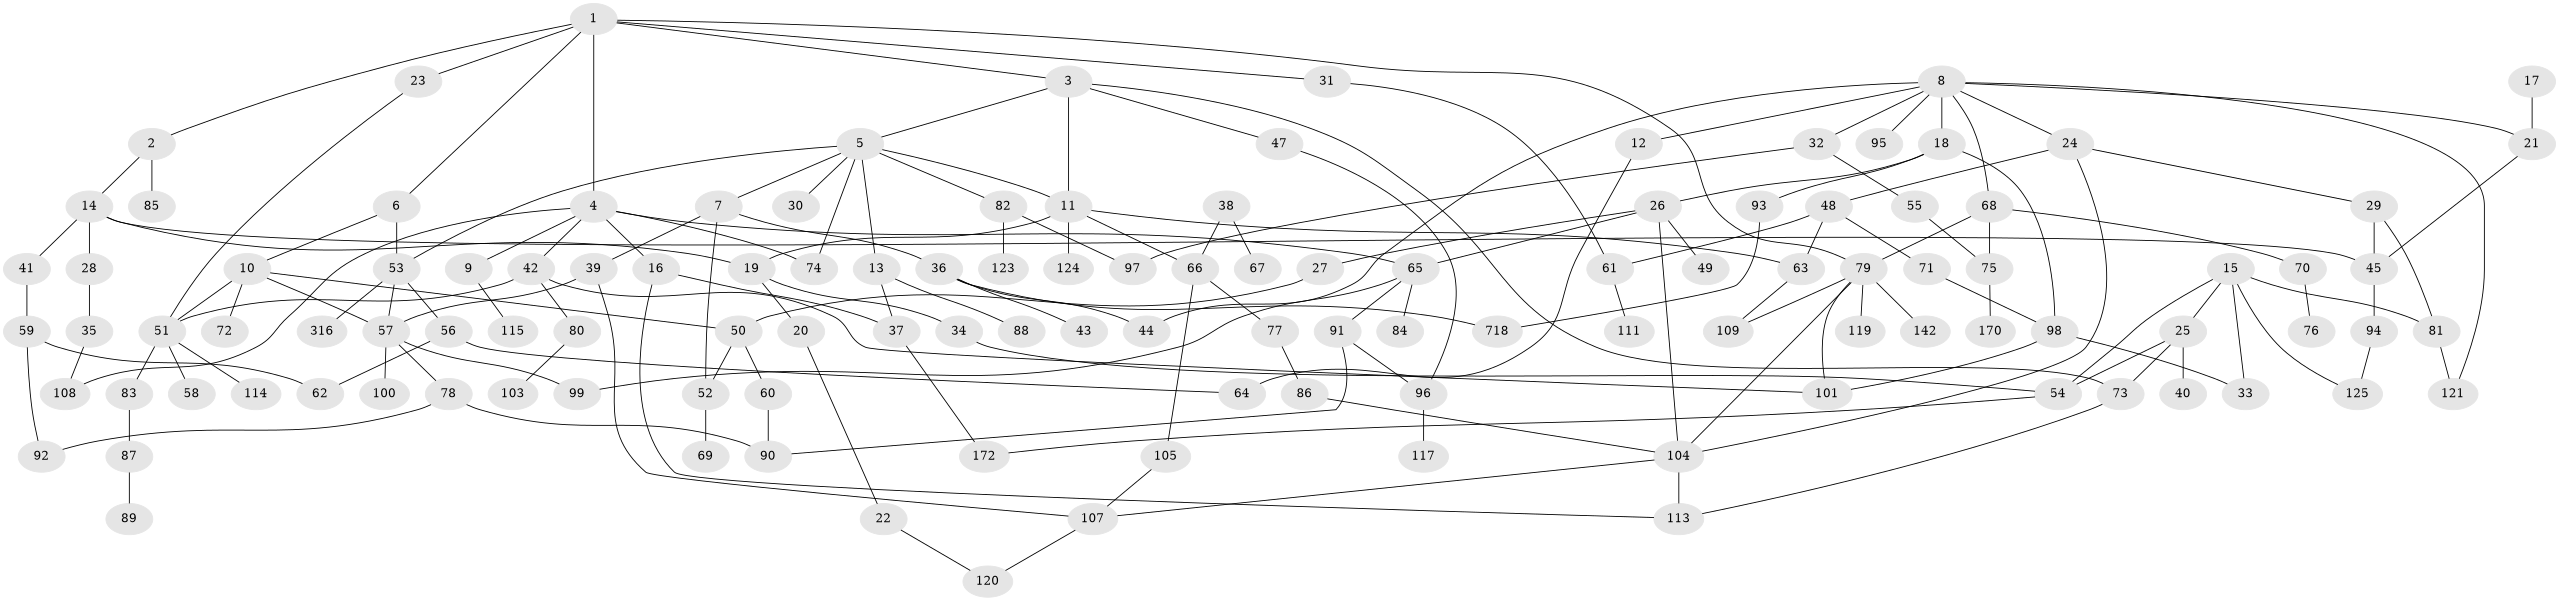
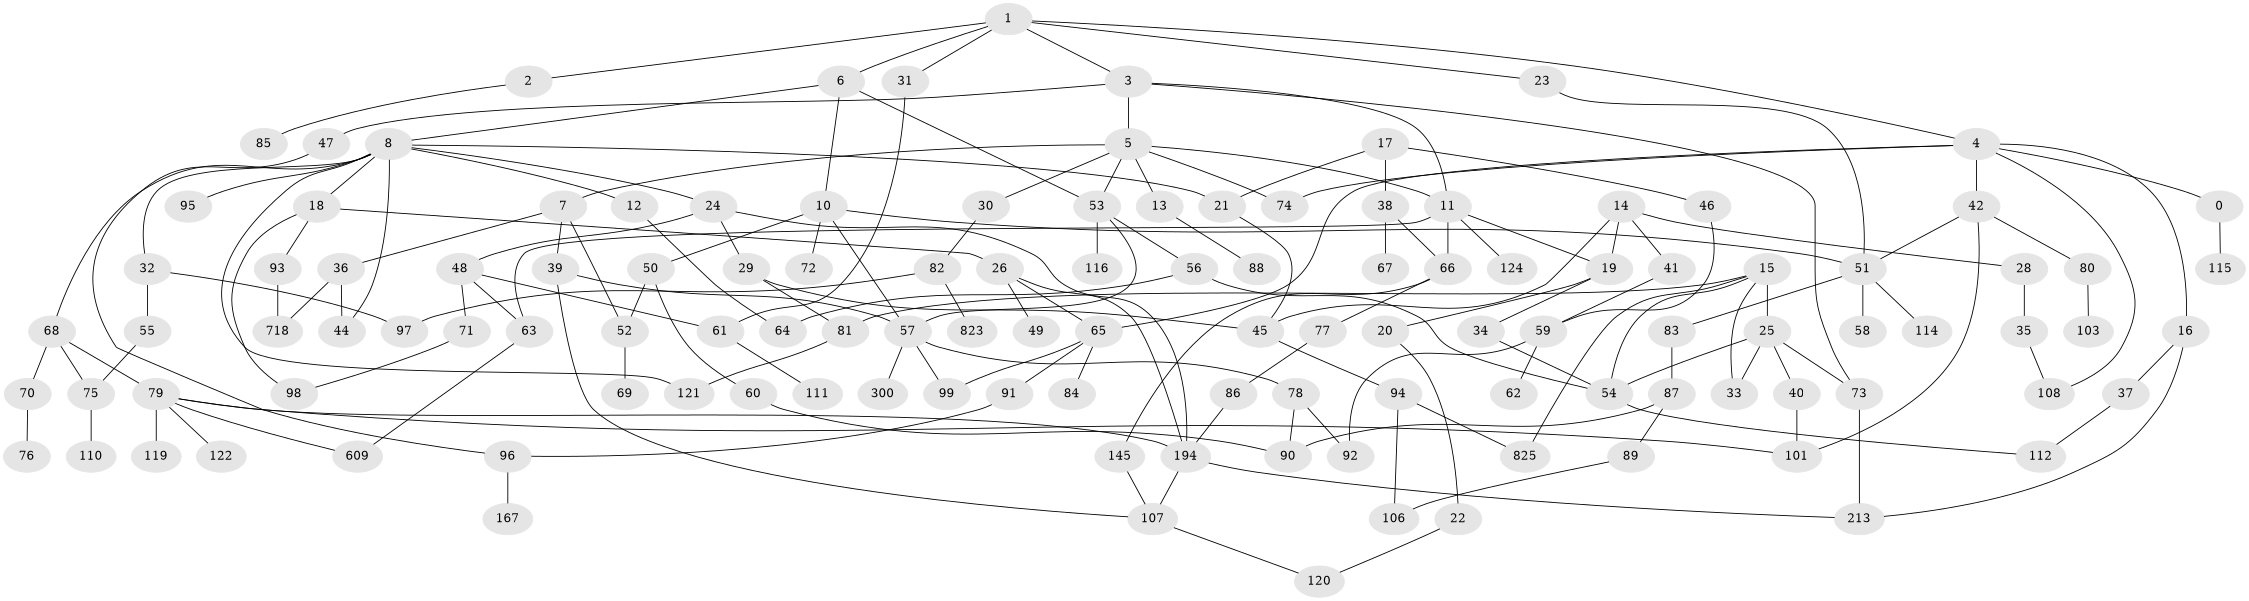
edge "1" -- "79": removed
edge "6" -- "8": added
edge "2" -- "14": removed
edge "5" -- "82": now "30" -- "82"
edge "17" -- "38": added
node "46": added
node "9": label "9" -> "0"
node "123": label "123" -> "823"
node "27": removed
edge "13" -- "37": removed
node "316": label "316" -> "116"
node "43": removed
node "109": label "109" -> "609"
node "142": label "142" -> "122"
node "170": label "170" -> "110"
edge "98" -- "33": now "25" -- "33"
edge "56" -- "62": now "56" -- "54"
edge "98" -- "101": now "40" -- "101"
node "100": label "100" -> "300"
node "125": label "125" -> "825"
edge "91" -- "90": now "87" -- "90"
node "172": label "172" -> "112"
node "105": label "105" -> "145"
node "117": label "117" -> "167"
node "104": label "104" -> "194"
node "106": added
node "113": label "113" -> "213"
